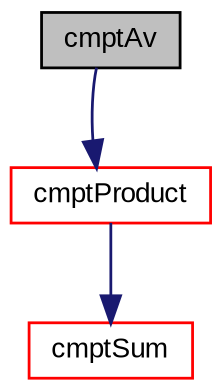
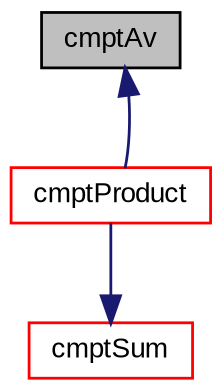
edge "cmptAv" -> "cmptProduct": reversed
